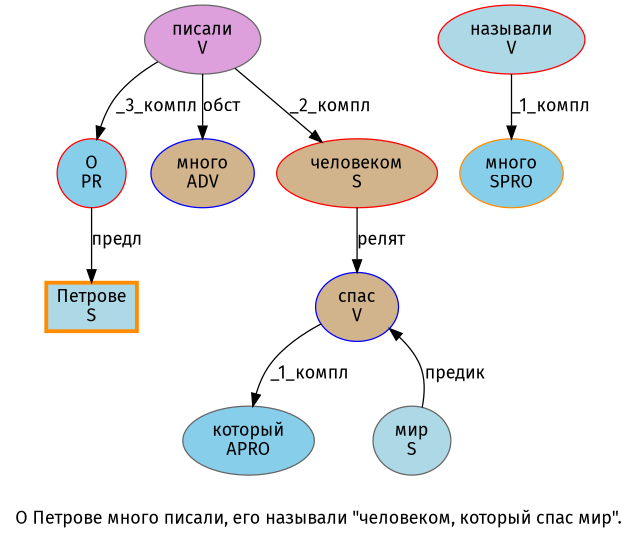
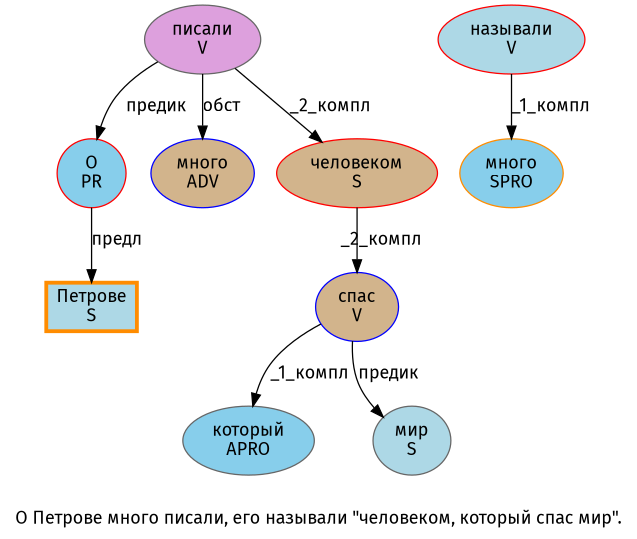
edge "писали V" -> "О PR": label "_3_компл" -> "предик"
edge "человеком S" -> "спас V": label "релят" -> "_2_компл"
edge "мир S" -> "спас V": reversed
